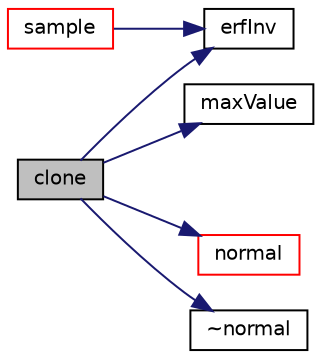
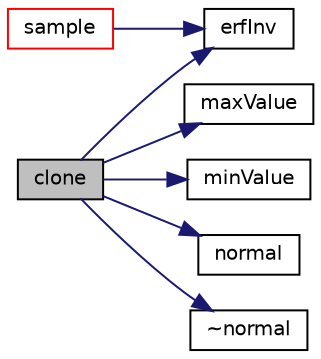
node "minValue": added
node "normal": color red -> black
